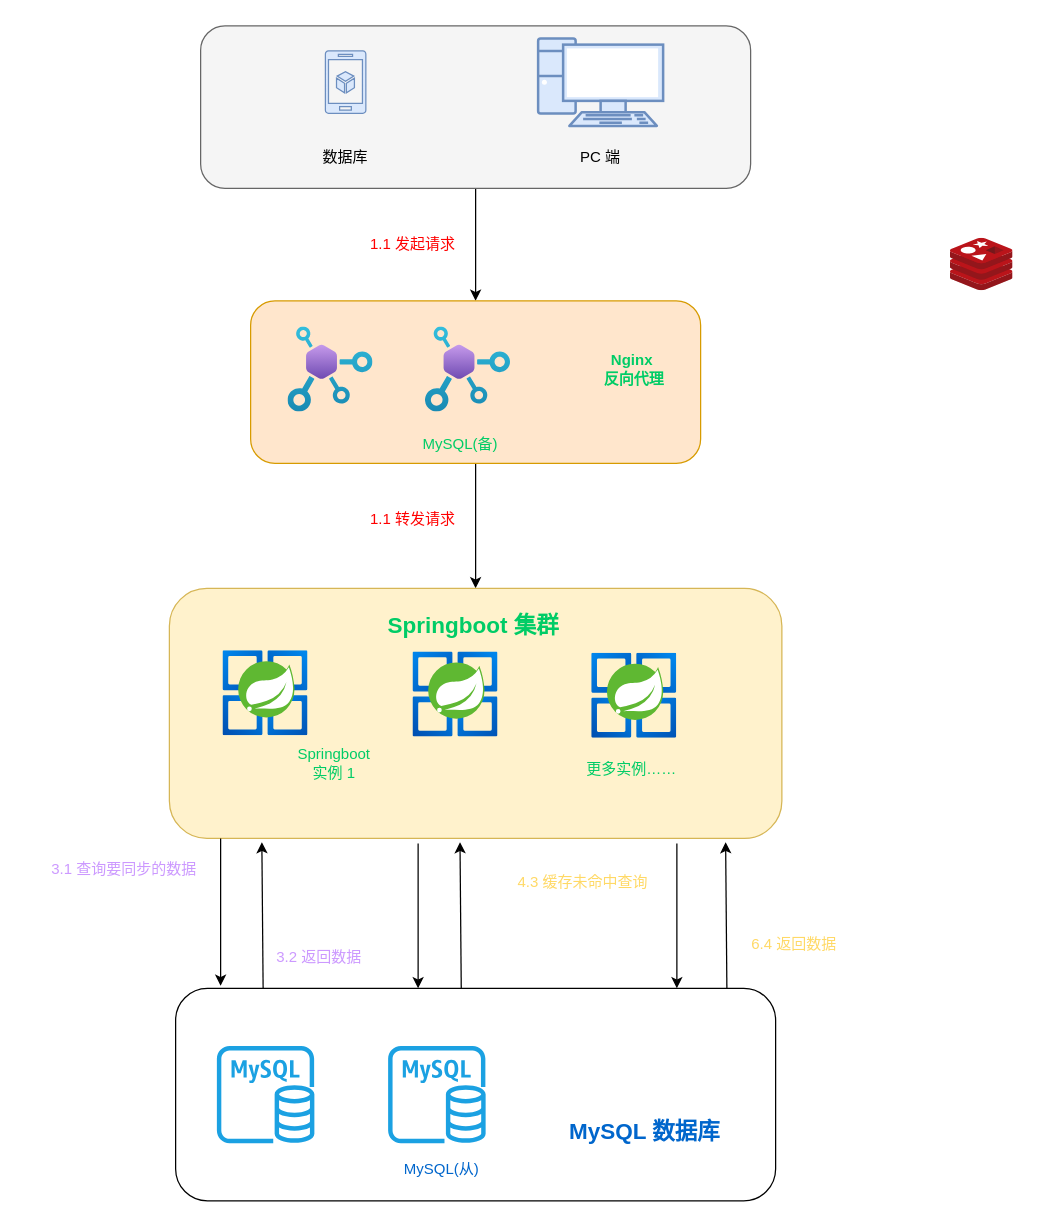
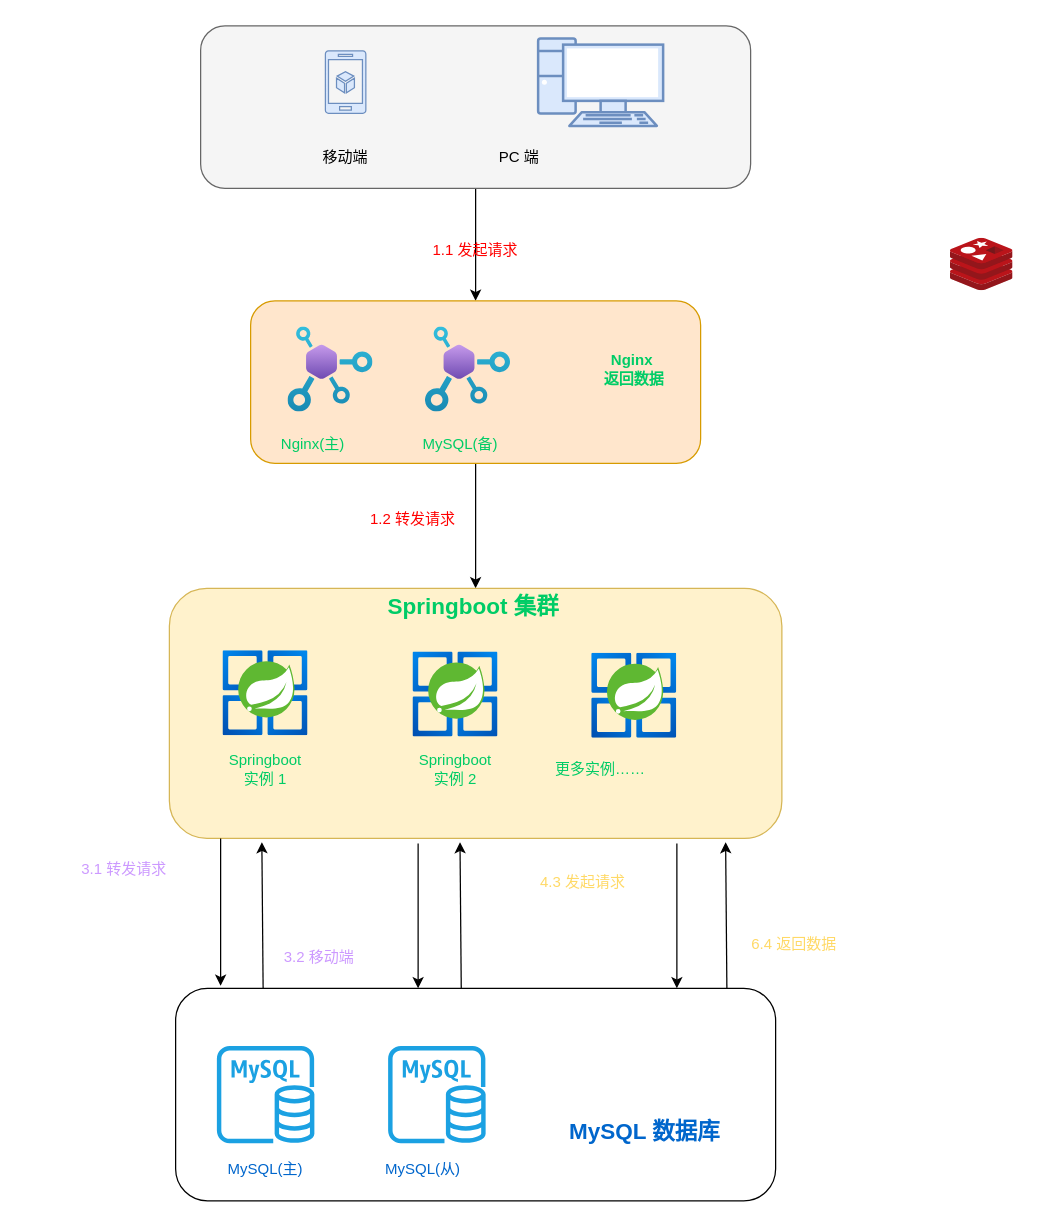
node "数据库": label "数据库" -> "移动端"
node "PC 端": moved (601, 157) -> (519, 157)
node "1.1 发起请求": moved (413, 244) -> (476, 251)
node "Nginx 反向代理": label "Nginx 反向代理" -> "Nginx 返回数据"
node "Nginx(主)": added
node "1.1 转发请求": label "1.1 转发请求" -> "1.2 转发请求"
node "Springboot 集群": moved (474, 626) -> (474, 607)
node "Springboot 实例 1": moved (334, 763) -> (266, 769)
node "Springboot 实例 2": added
node "更多实例……": moved (632, 769) -> (601, 769)
node "3.1 查询要同步的数据": label "3.1 查询要同步的数据" -> "3.1 转发请求"
node "4.3 缓存未命中查询": label "4.3 缓存未命中查询" -> "4.3 发起请求"
node "3.2 返回数据": label "3.2 返回数据" -> "3.2 移动端"
node "MySQL(主)": added
node "MySQL(从)": moved (442, 1169) -> (423, 1169)
